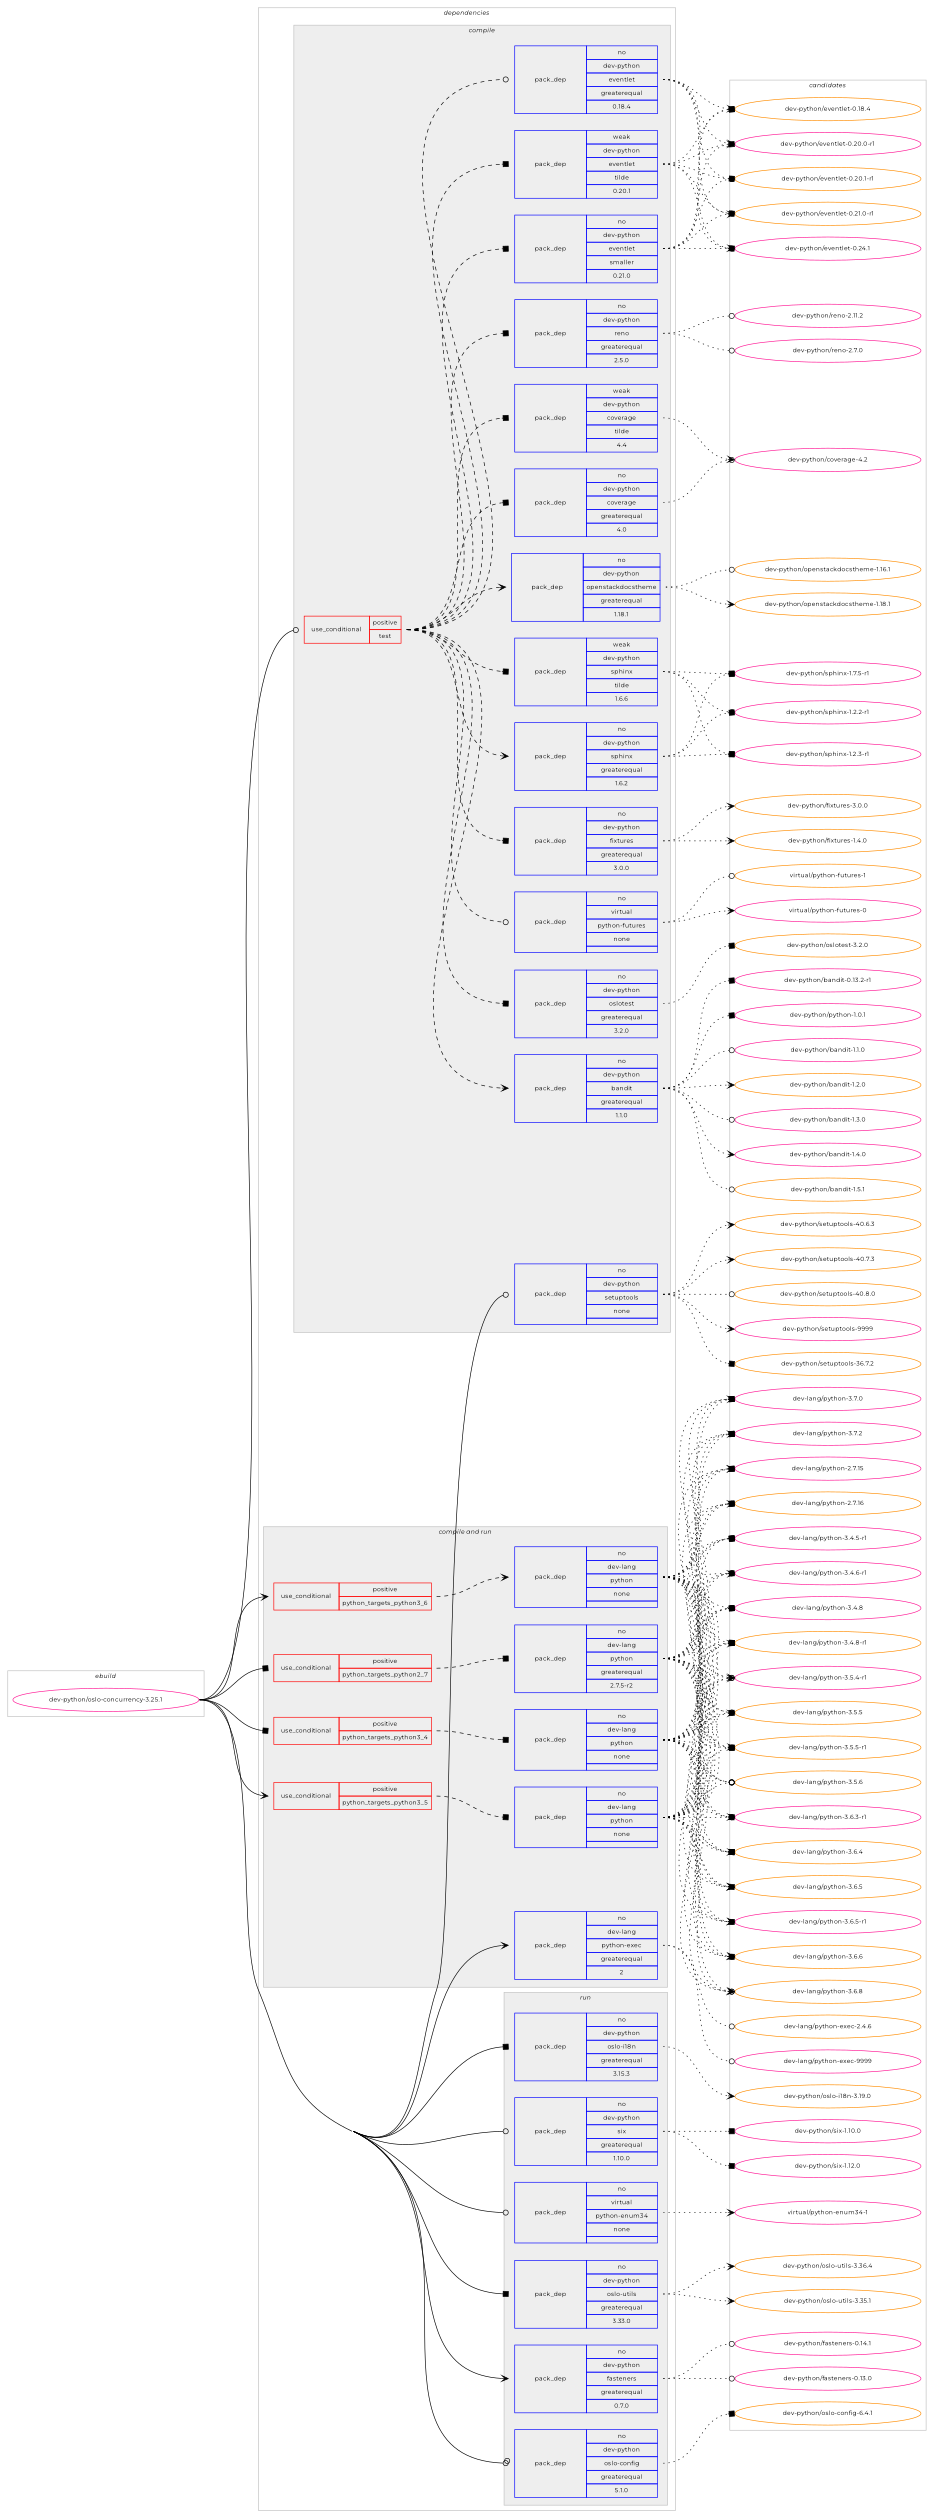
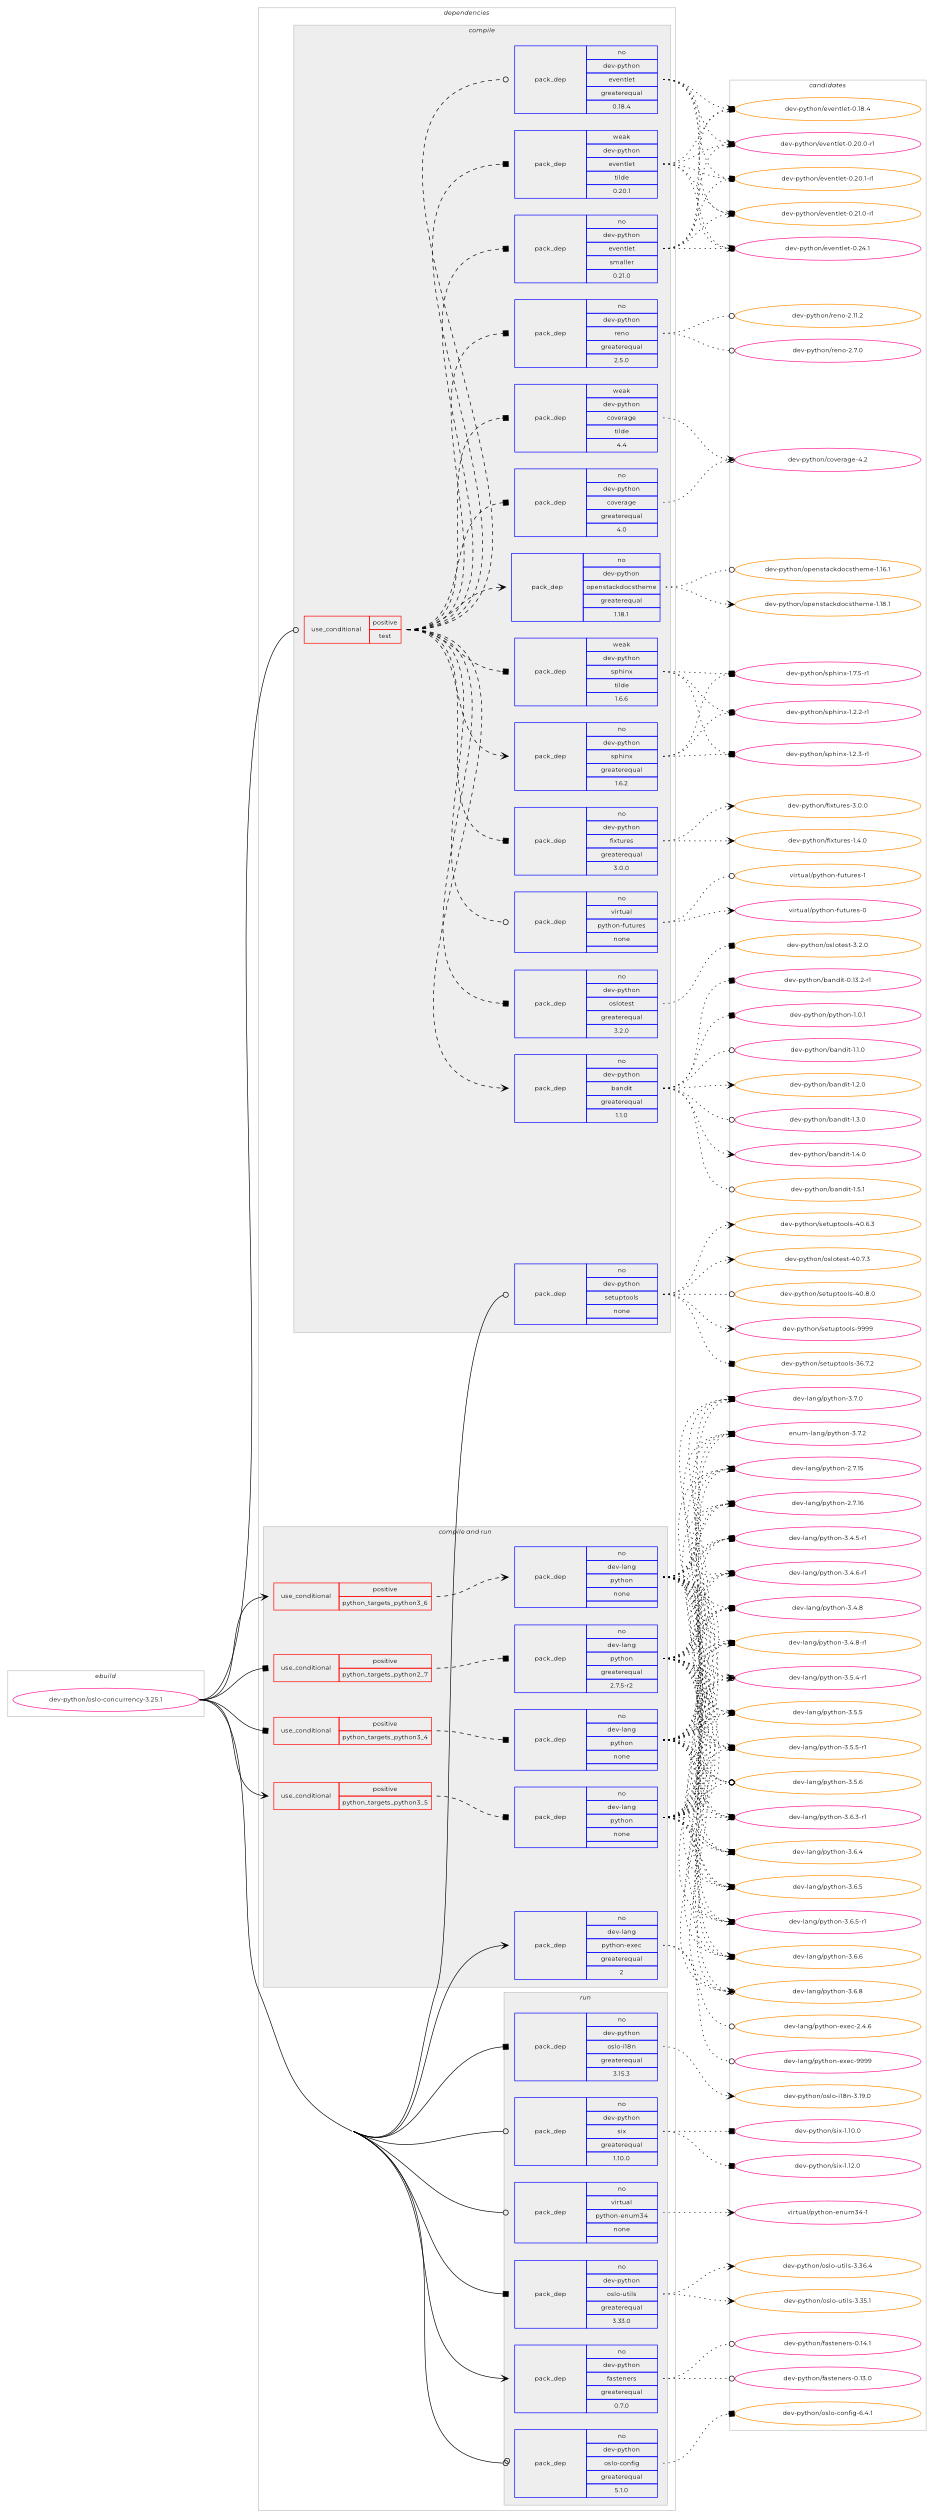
node "dev-python/reno-2.11.2": color deeppink -> darkorange
node "dev-python/setuptools-40.7.3": label "dev-python/setuptools-40.7.3" -> "dev-python/oslotest-40.7.3"
node "dev-lang/python-3.7.2": label "dev-lang/python-3.7.2" -> "enum-lang/python-3.7.2"
node "dev-lang/python-2.7.16": color darkorange -> deeppink
